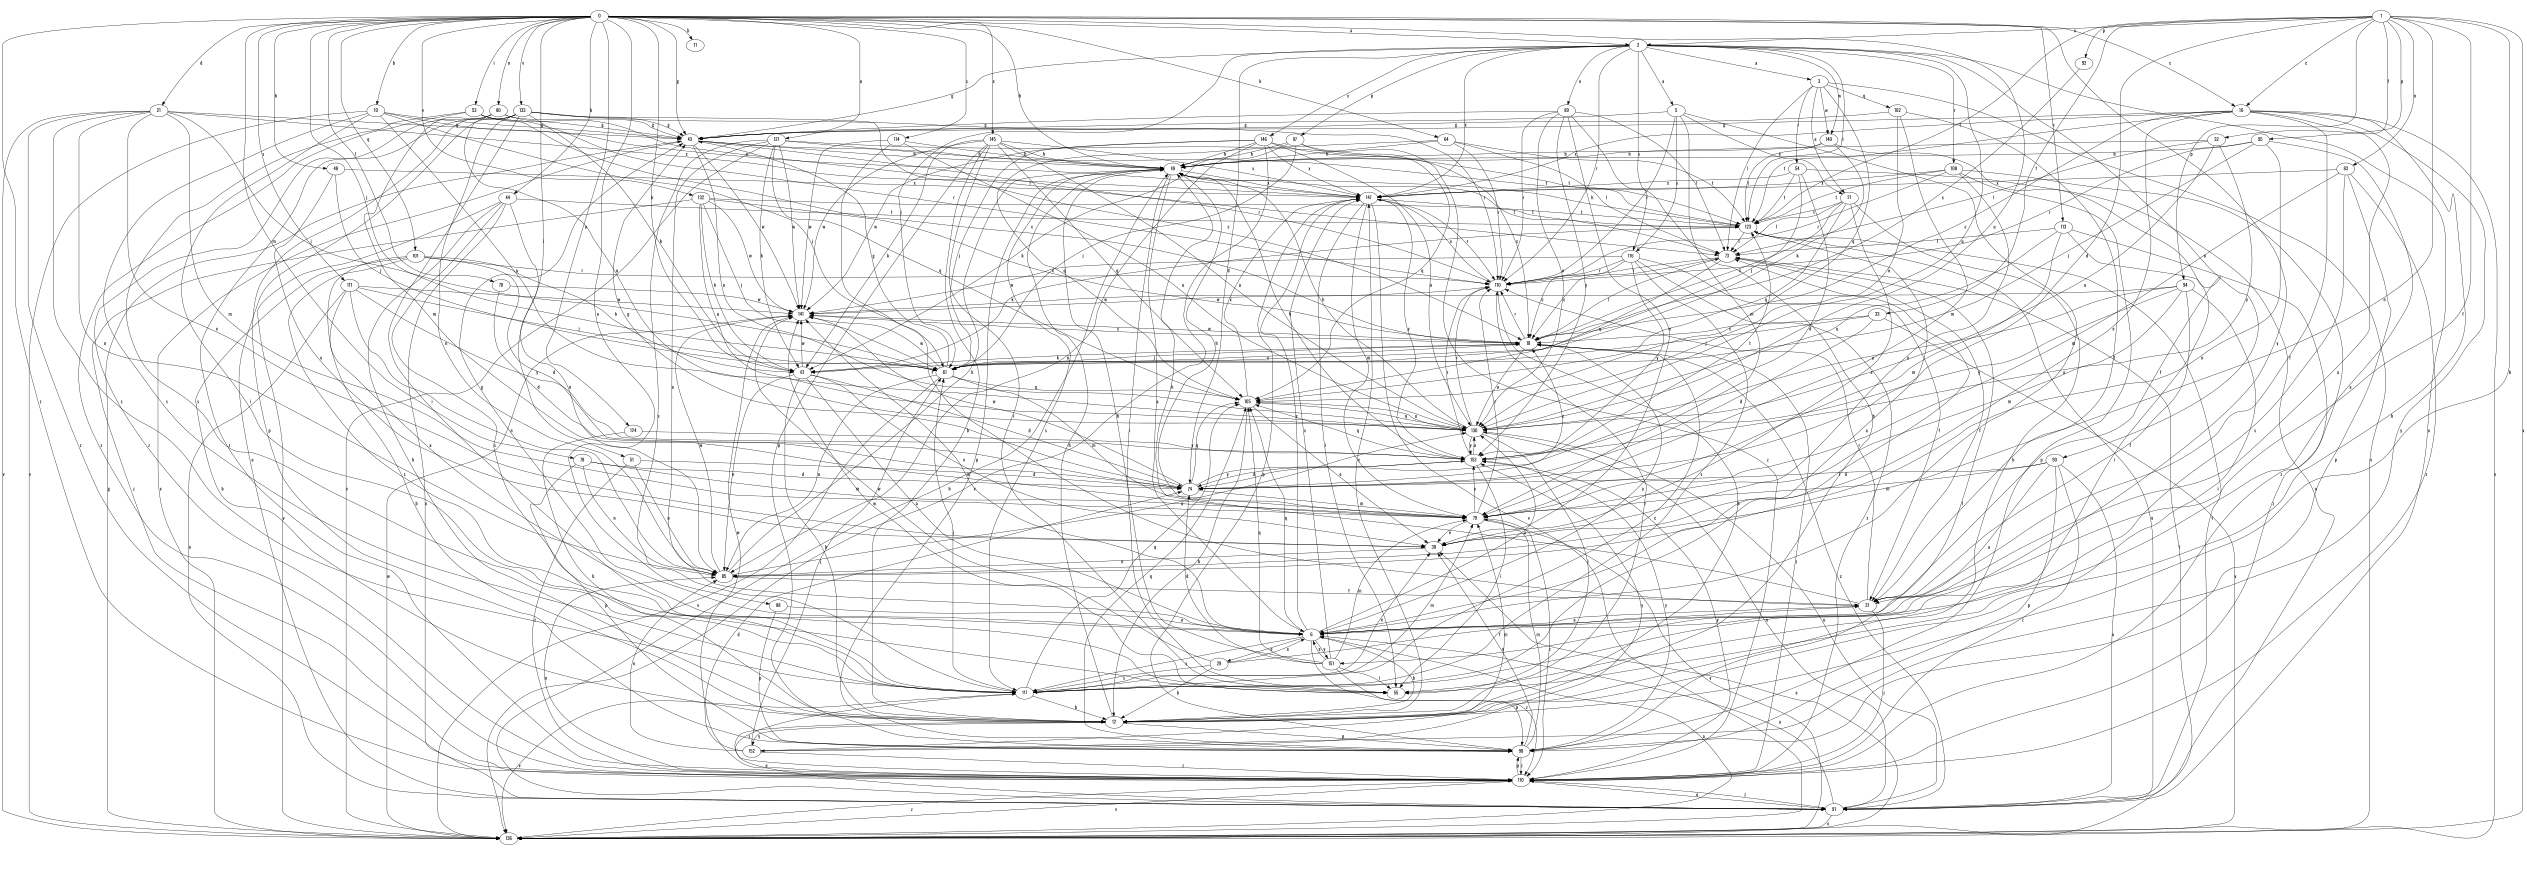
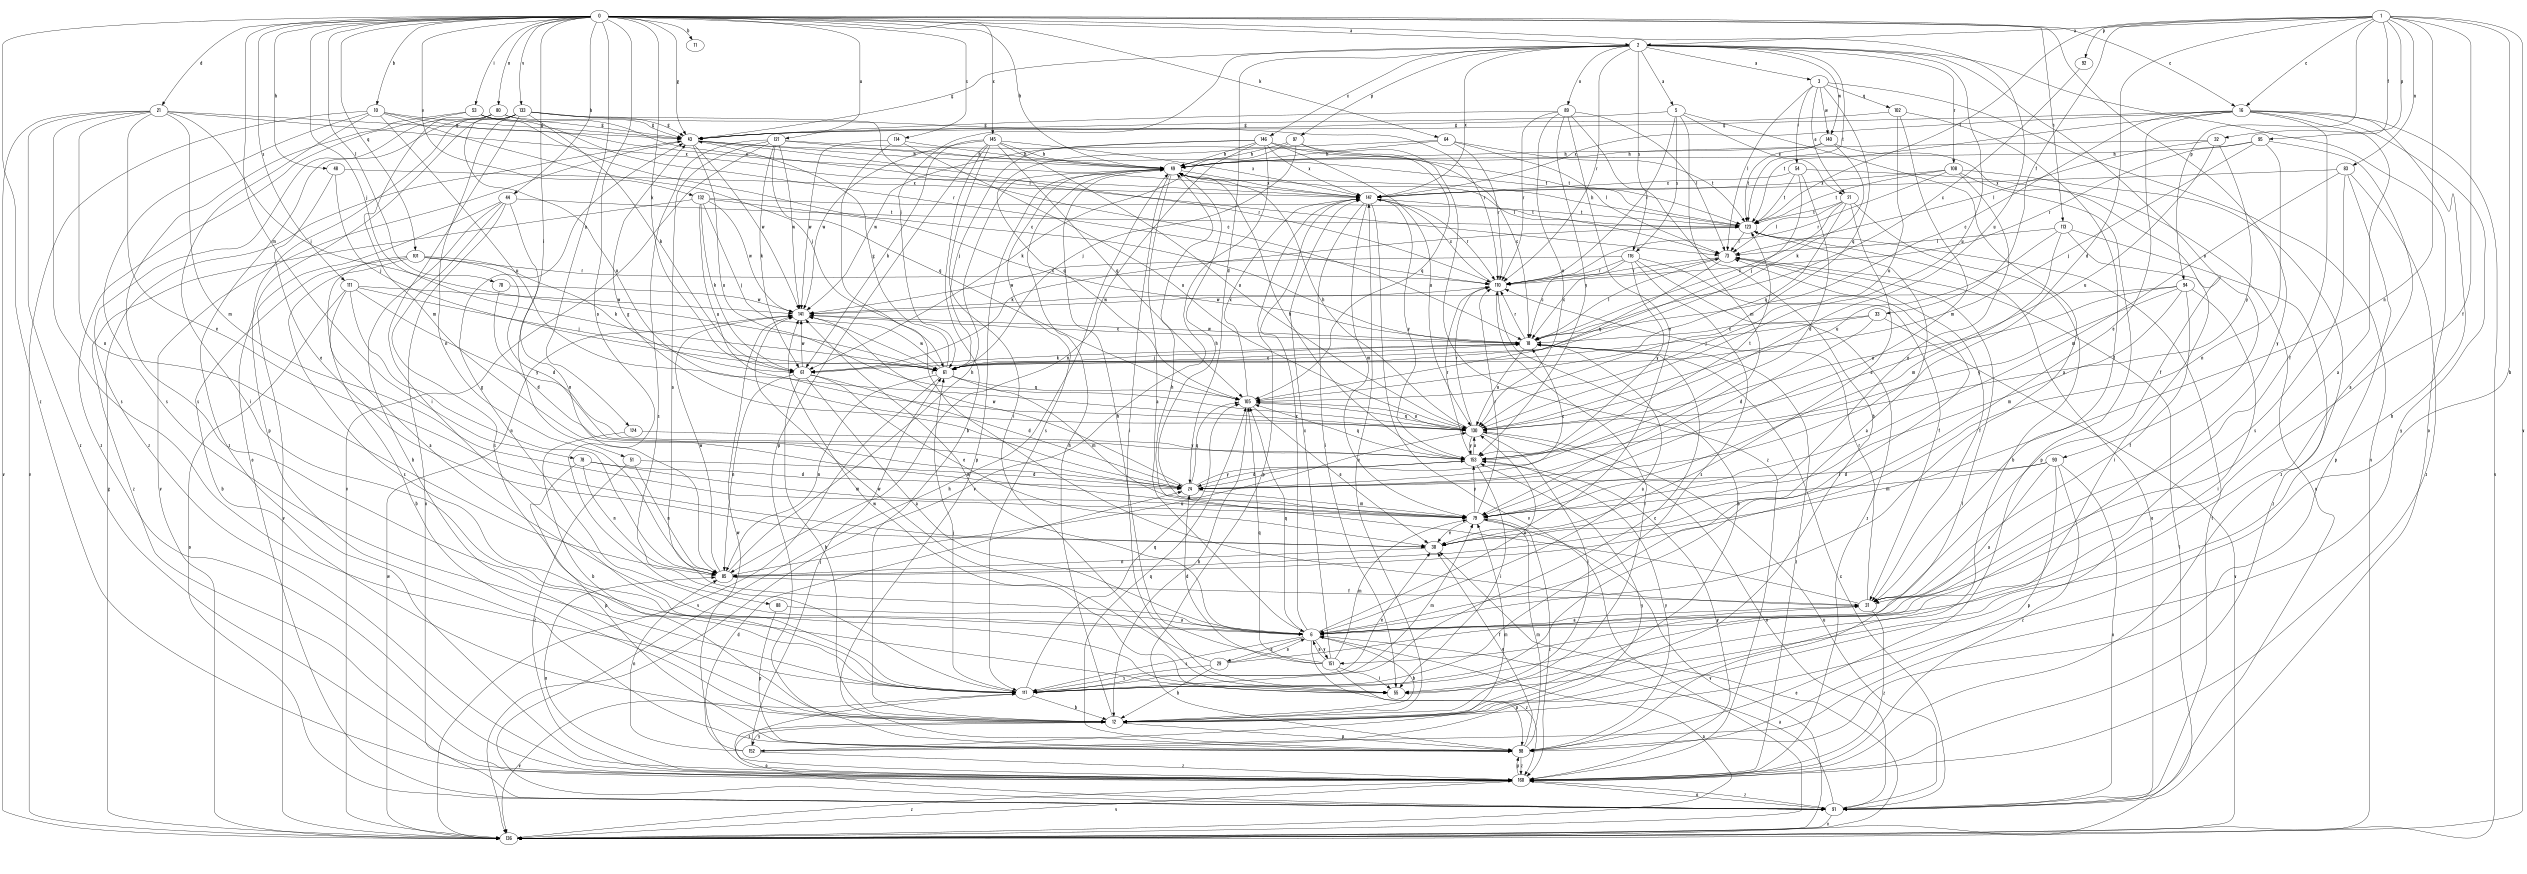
node "170": label "170" -> "160"
